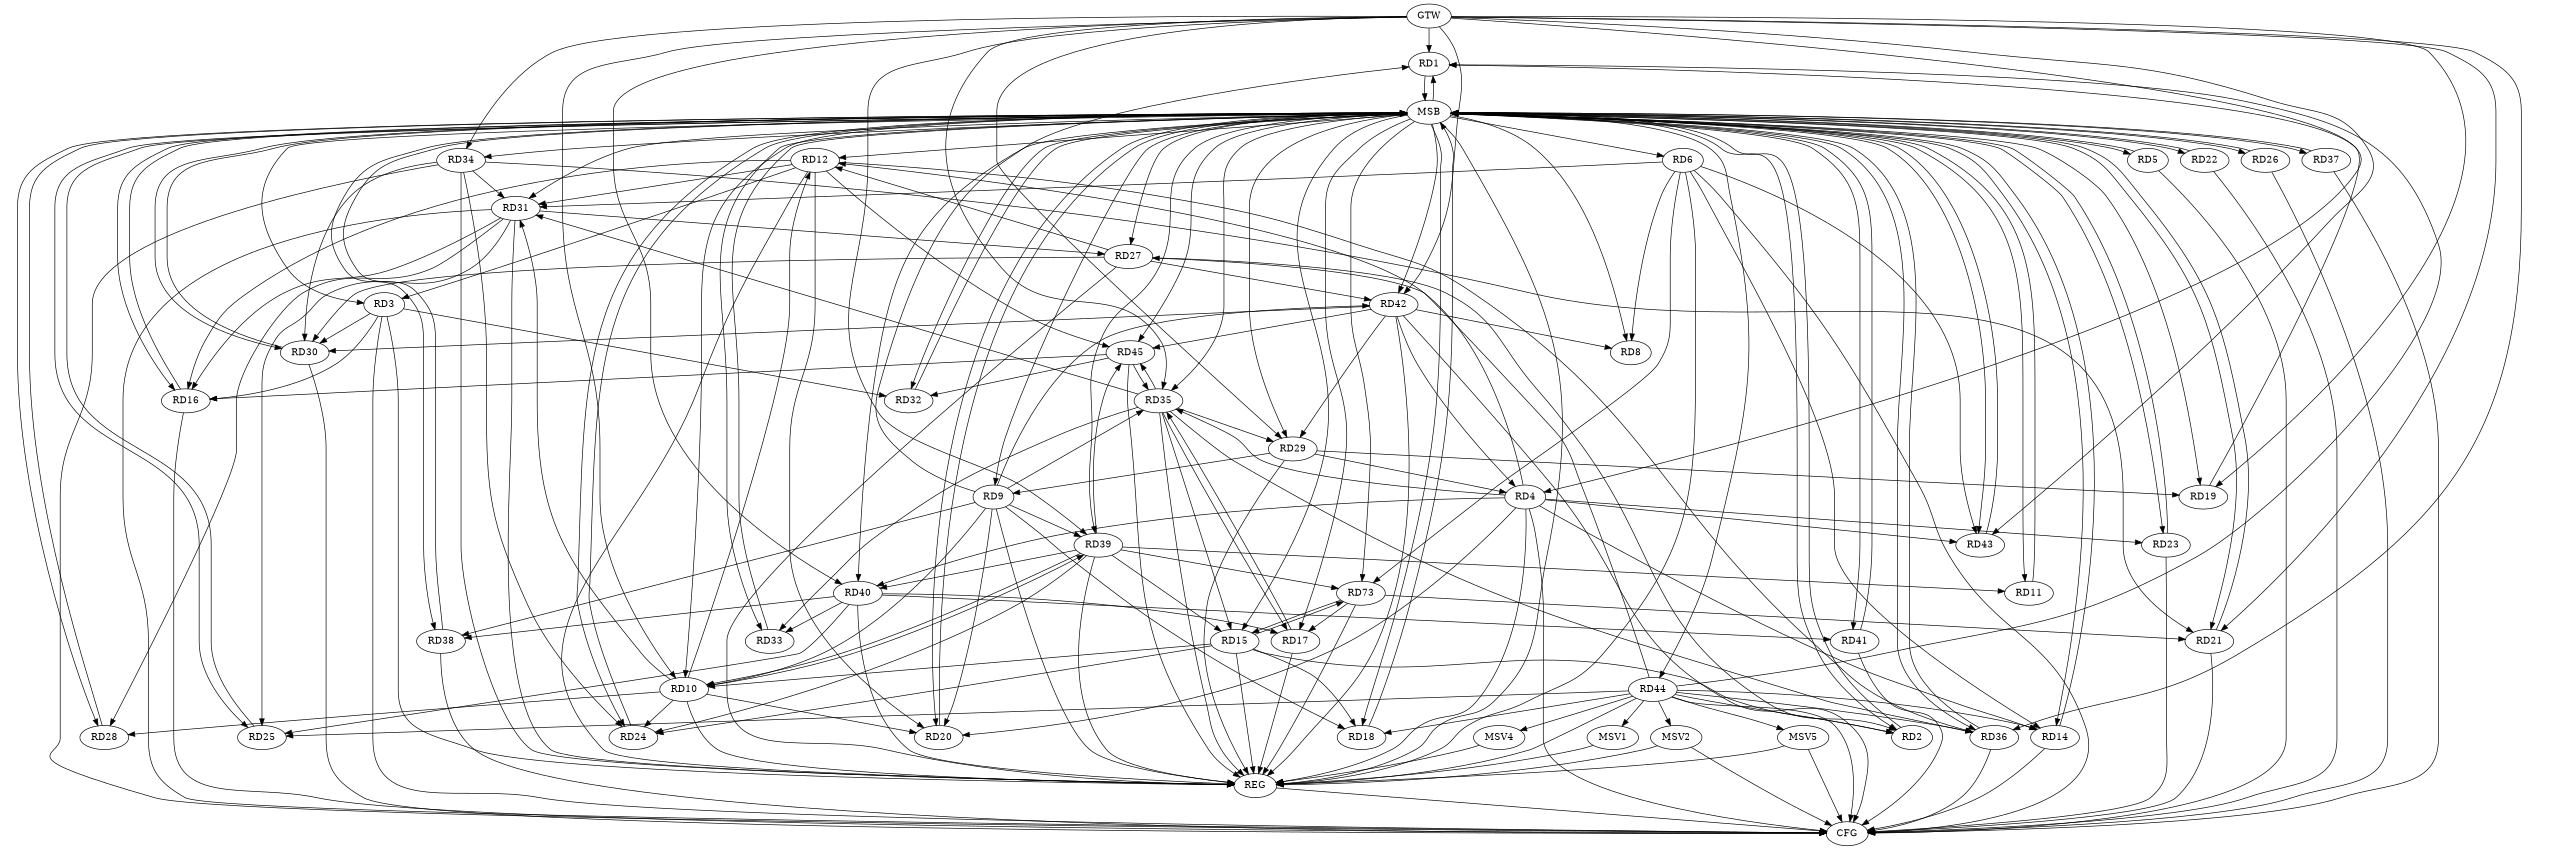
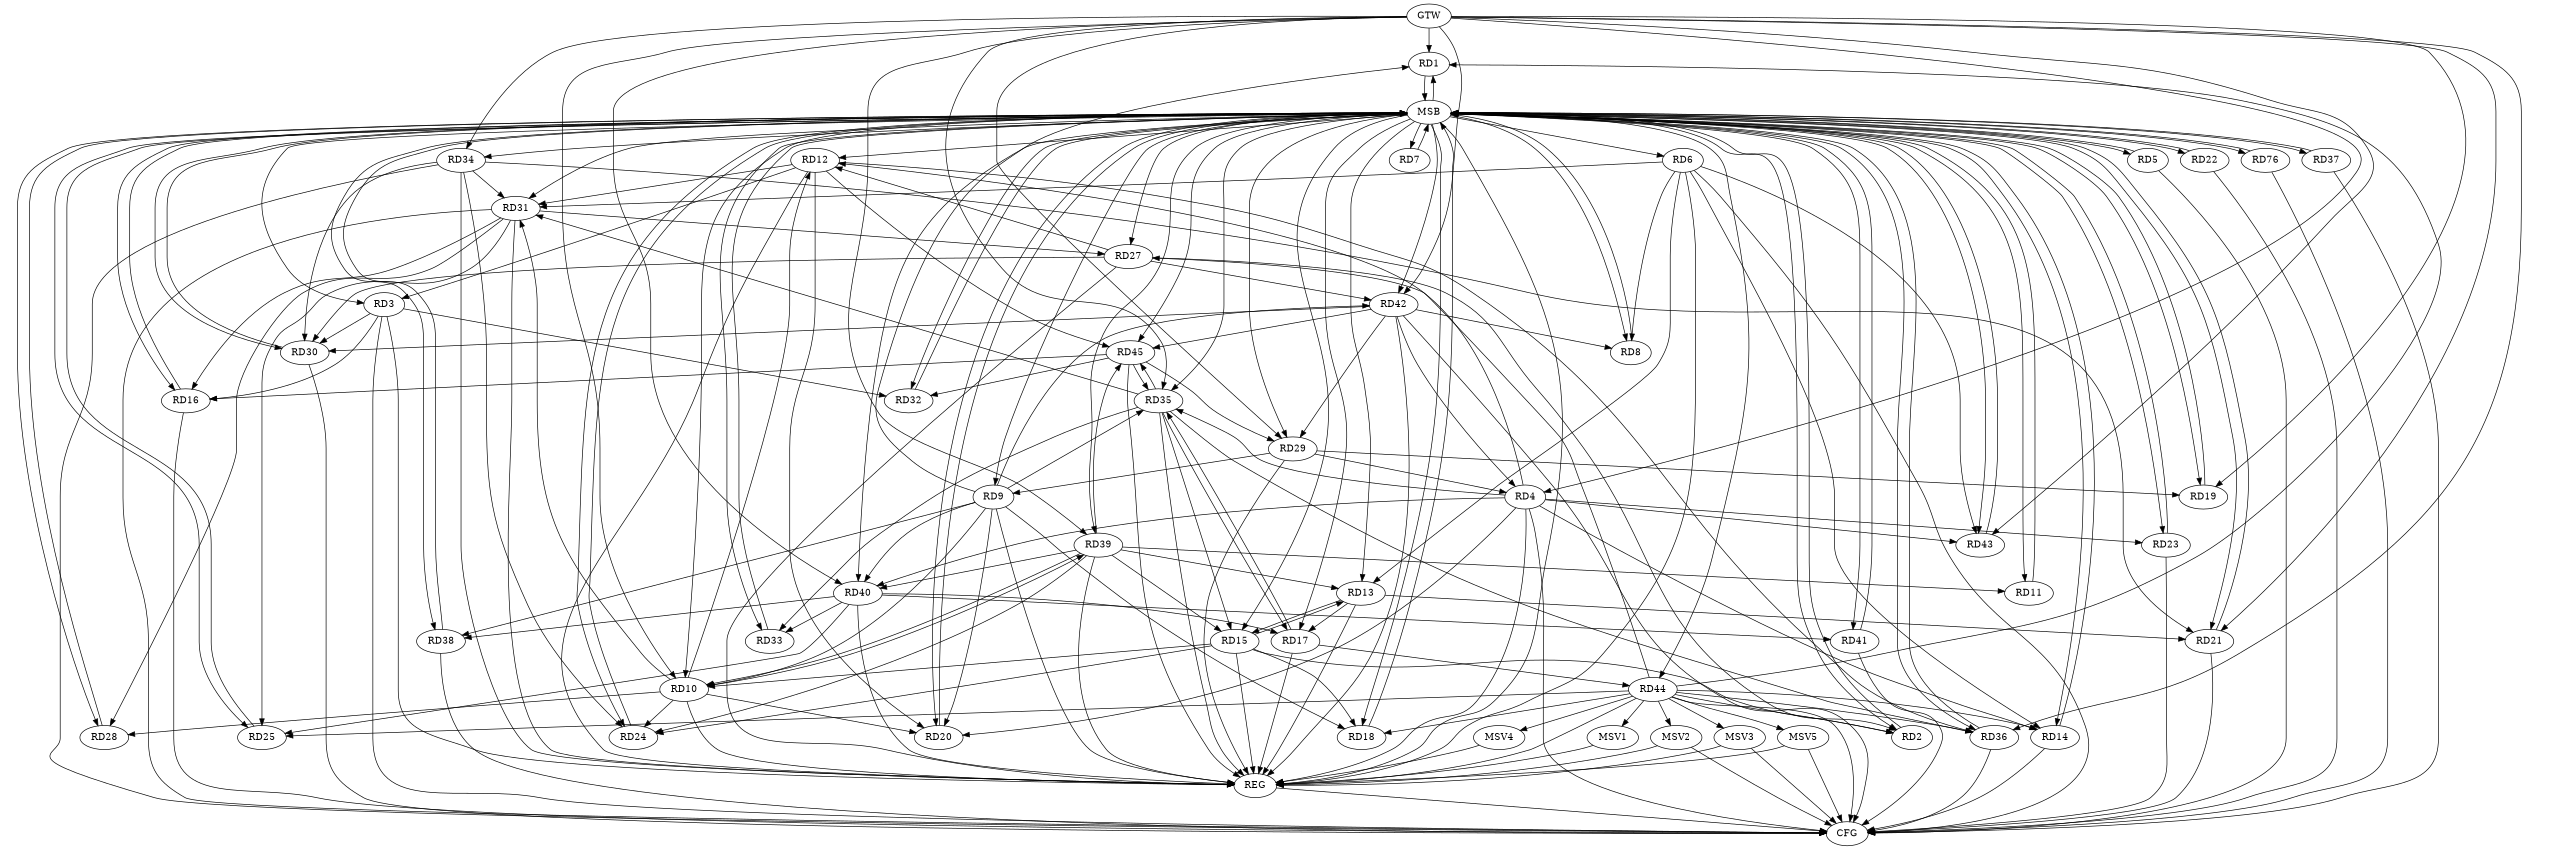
edge "RD19" -> "RD1": now "RD19" -> "MSB"
node "RD7": added
node "RD26": label "RD26" -> "RD76"
edge "RD8" -> "MSB": added
edge "RD12" -> "RD16": removed
edge "RD35" -> "RD29": now "RD45" -> "RD29"
edge "RD9" -> "RD39": now "RD9" -> "RD40"
node "RD73": label "RD73" -> "RD13"
edge "RD17" -> "RD44": added
node "MSV3": added
